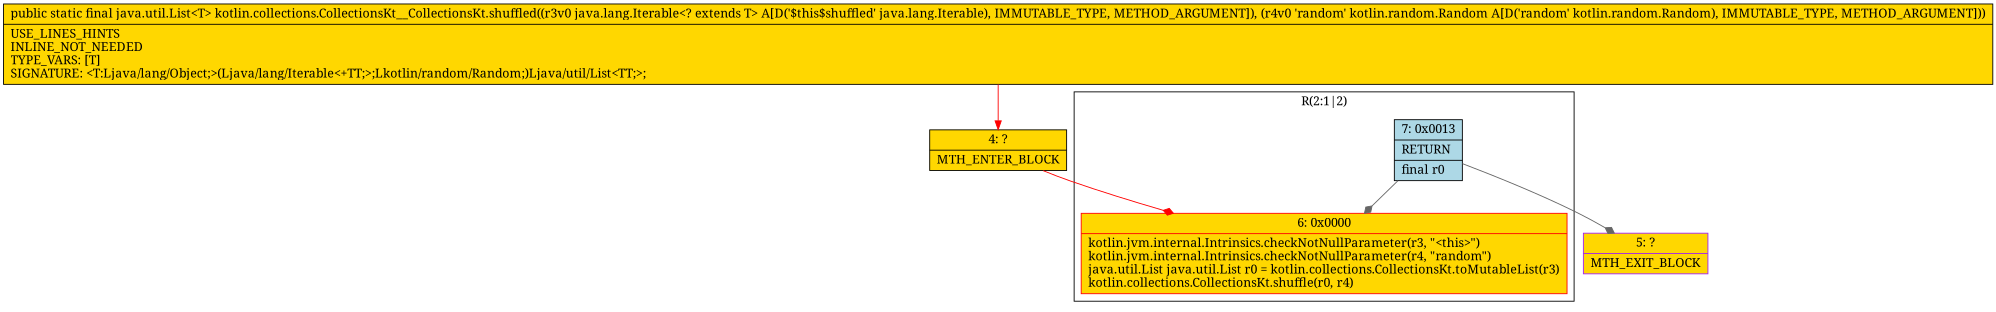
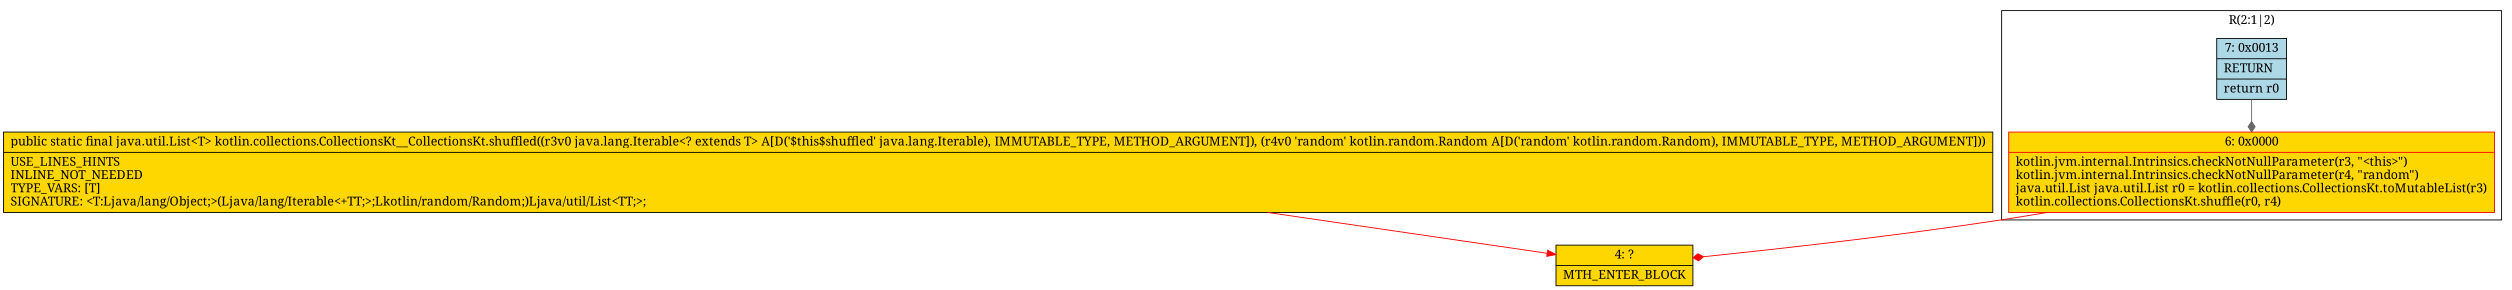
node "7: 0x0013": text "final r0" -> "return r0"
edge "4: ?" -> "6: 0x0000": reversed
node "5: ?": removed
